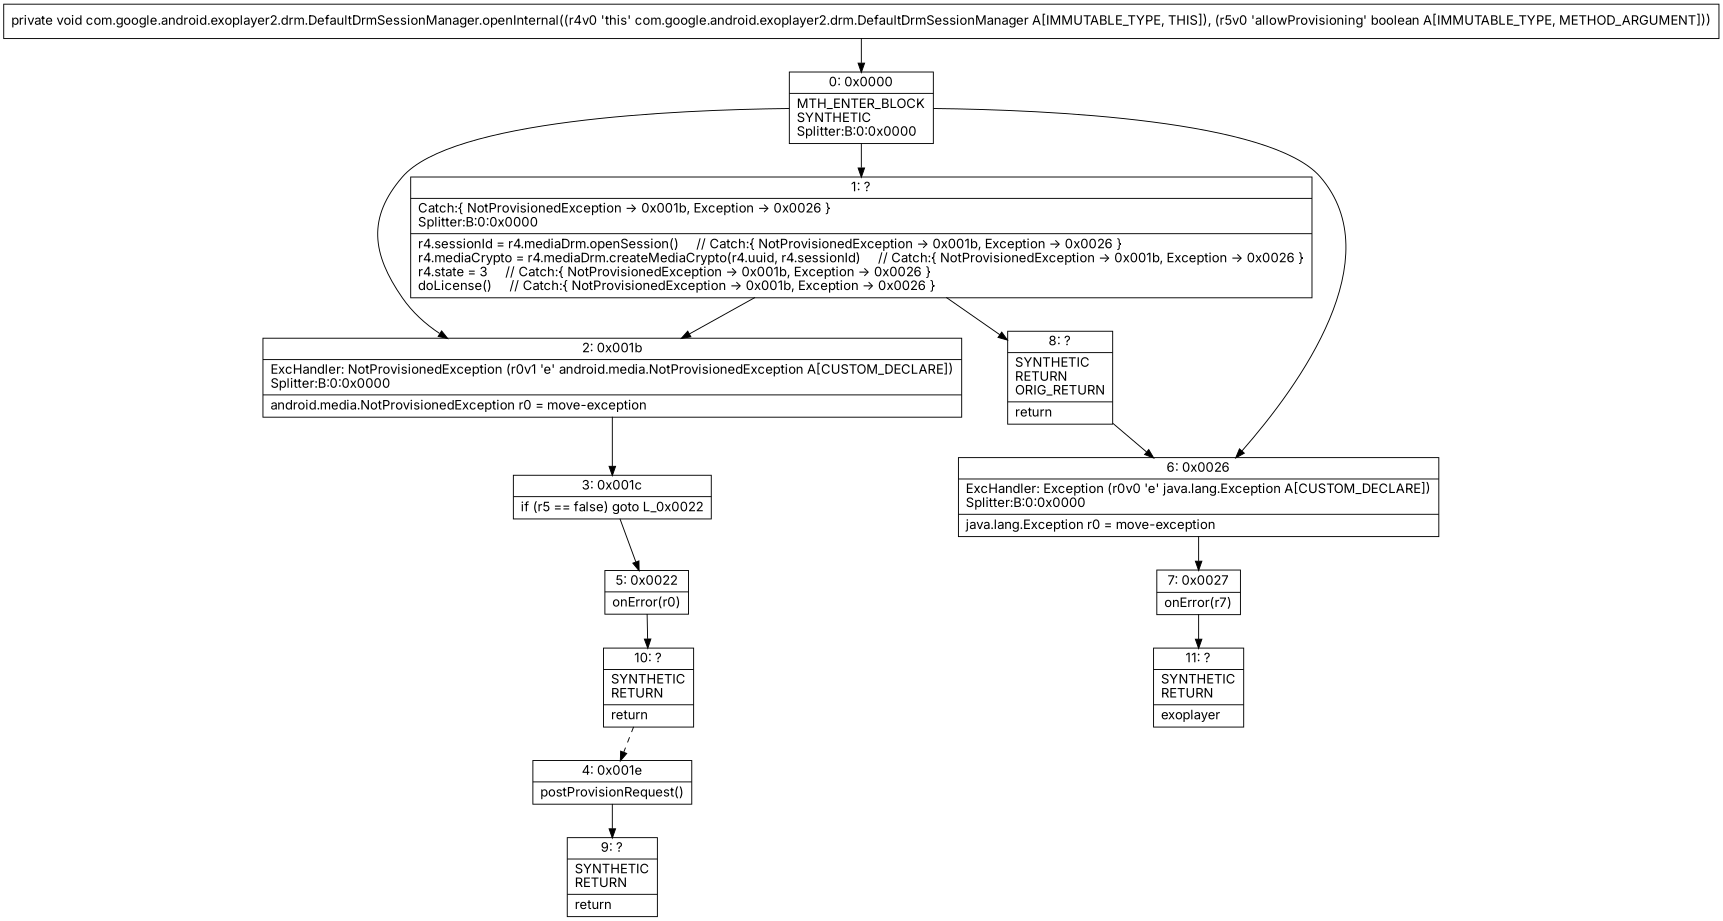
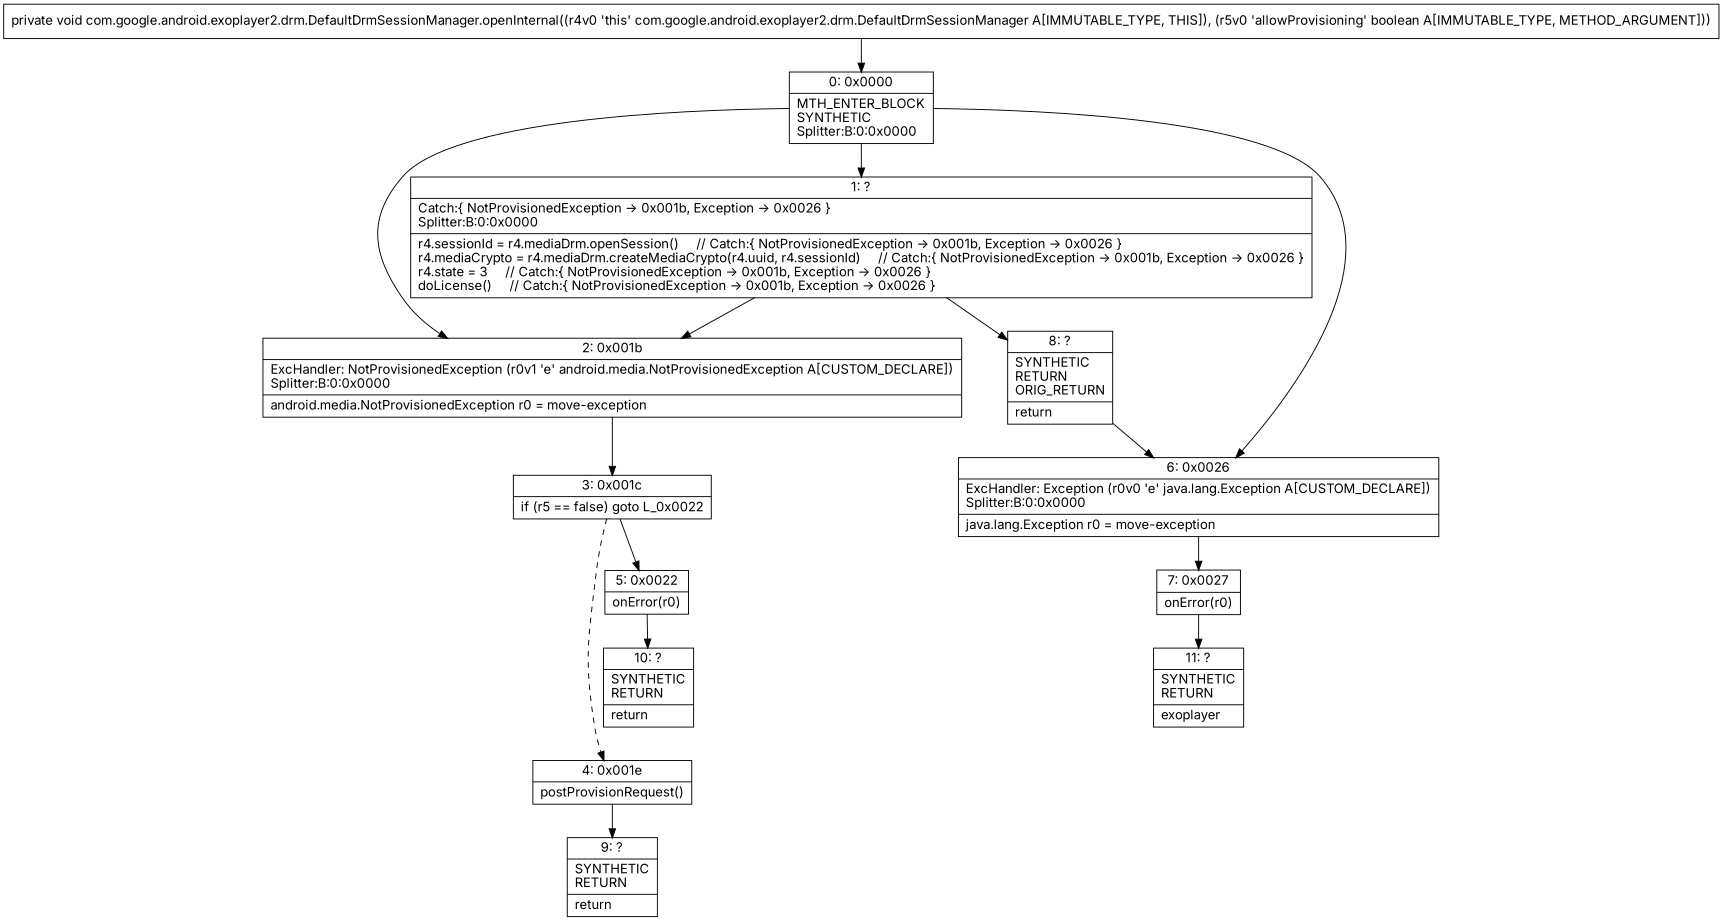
node "7: 0x0027": text "onError(r7)" -> "onError(r0)"
edge "10: ?" -> "4: 0x001e": now "3: 0x001c" -> "4: 0x001e"
